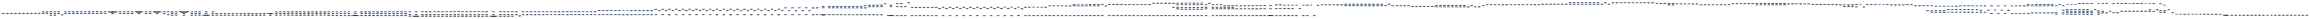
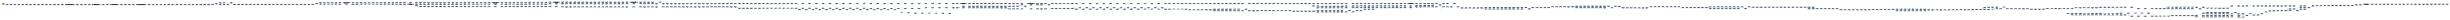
node "0x0040ad7b cmpl": added
